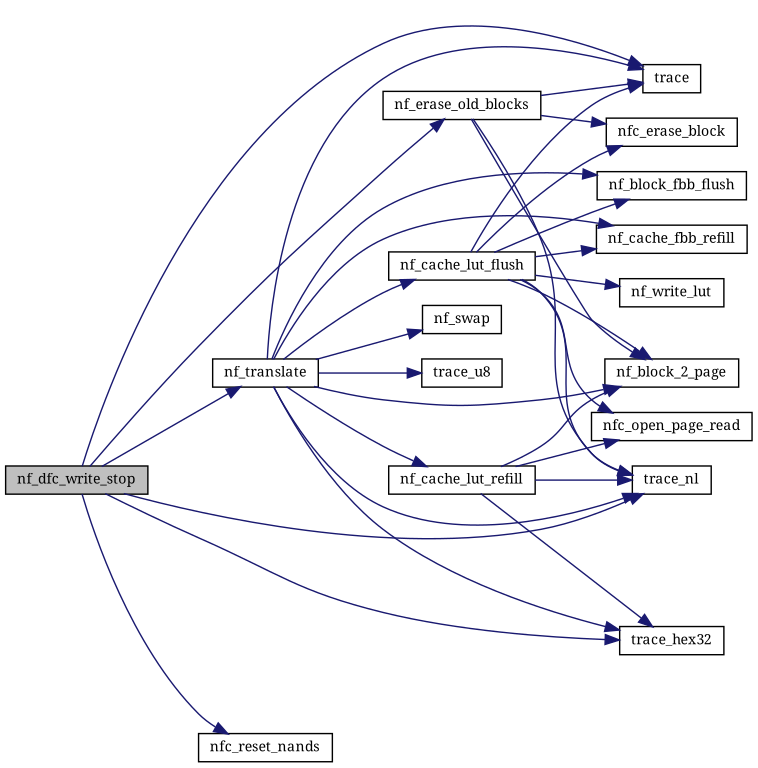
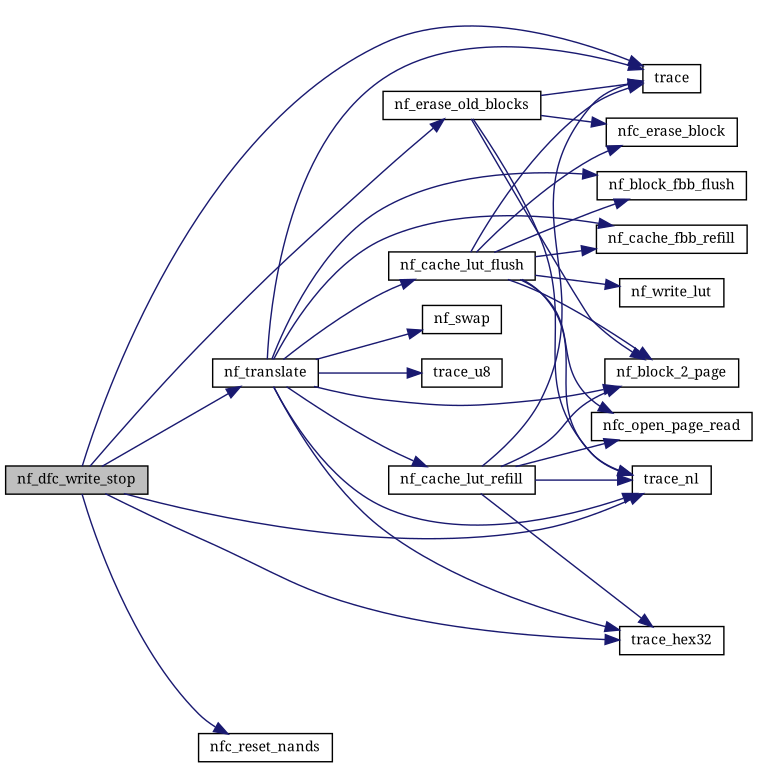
edge "nf_cache_lut_refill" -> "trace": added
